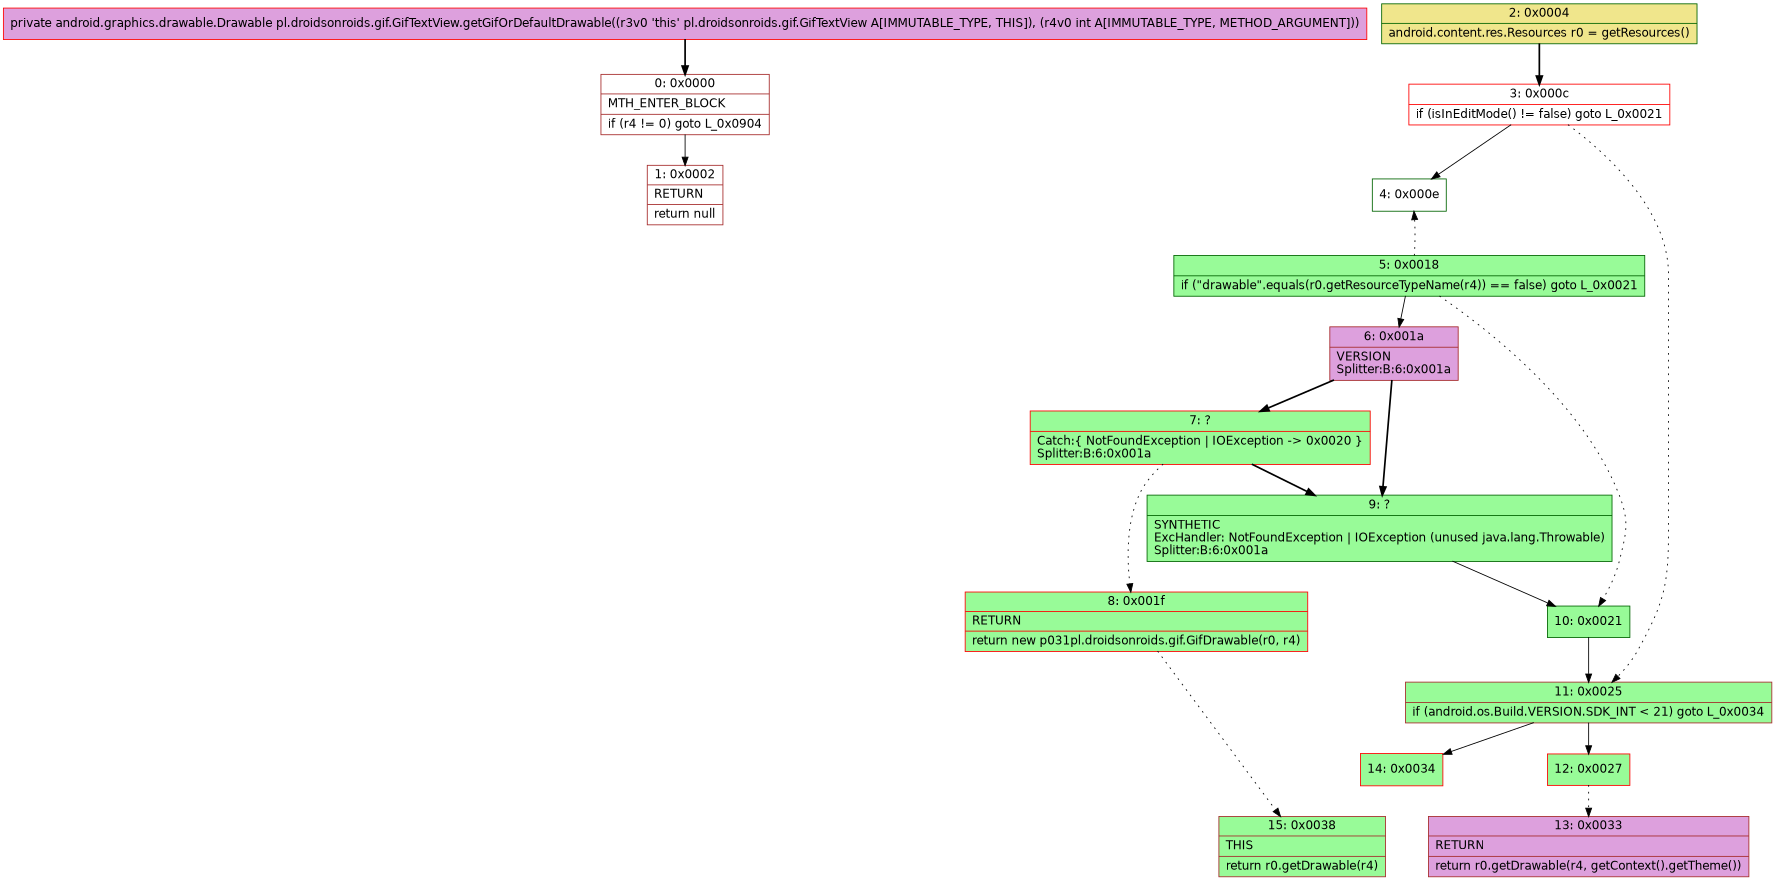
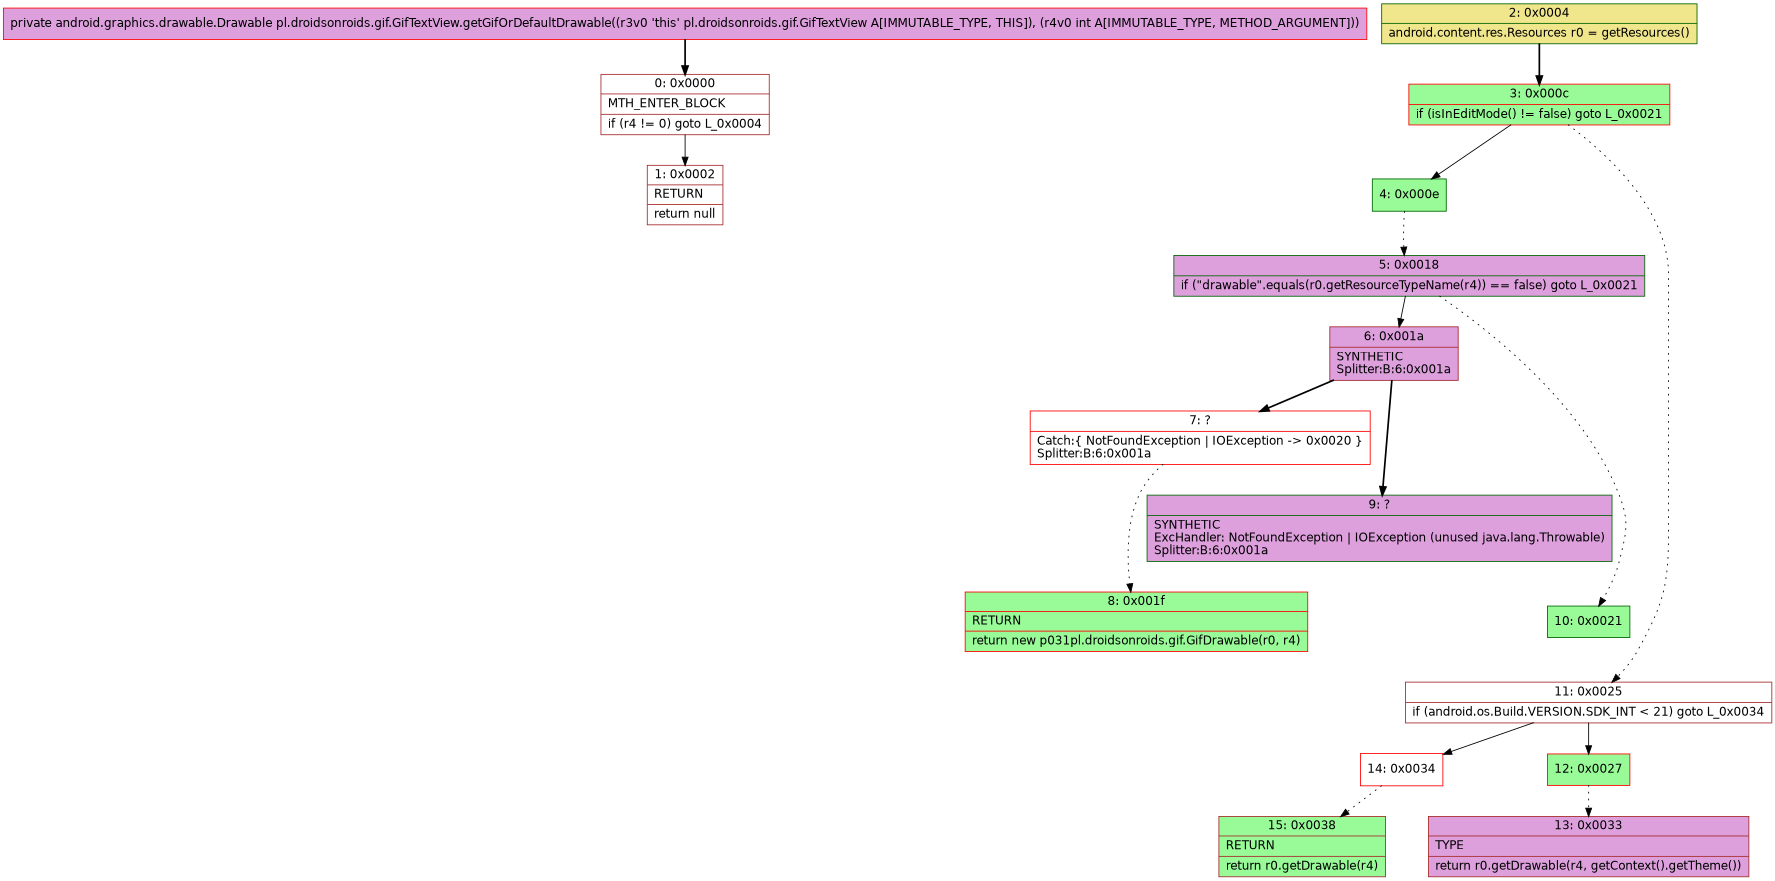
node "3: 0x000c": fillcolor white -> palegreen
node "0: 0x0000": text "if (r4 != 0) goto L_0x0904" -> "if (r4 != 0) goto L_0x0004"
node "4: 0x000e": fillcolor white -> palegreen
edge "5: 0x0018" -> "4: 0x000e": reversed
node "5: 0x0018": fillcolor palegreen -> plum
node "6: 0x001a": text "VERSION" -> "SYNTHETIC"
node "7: ?": fillcolor palegreen -> white
edge "7: ?" -> "9: ?": removed
node "9: ?": fillcolor palegreen -> plum
edge "9: ?" -> "10: 0x0021": removed
edge "10: 0x0021" -> "11: 0x0025": removed
node "11: 0x0025": fillcolor palegreen -> white
edge "8: 0x001f" -> "15: 0x0038": now "14: 0x0034" -> "15: 0x0038"
node "14: 0x0034": fillcolor palegreen -> white
node "15: 0x0038": text "THIS" -> "RETURN"
node "13: 0x0033": text "RETURN" -> "TYPE"
